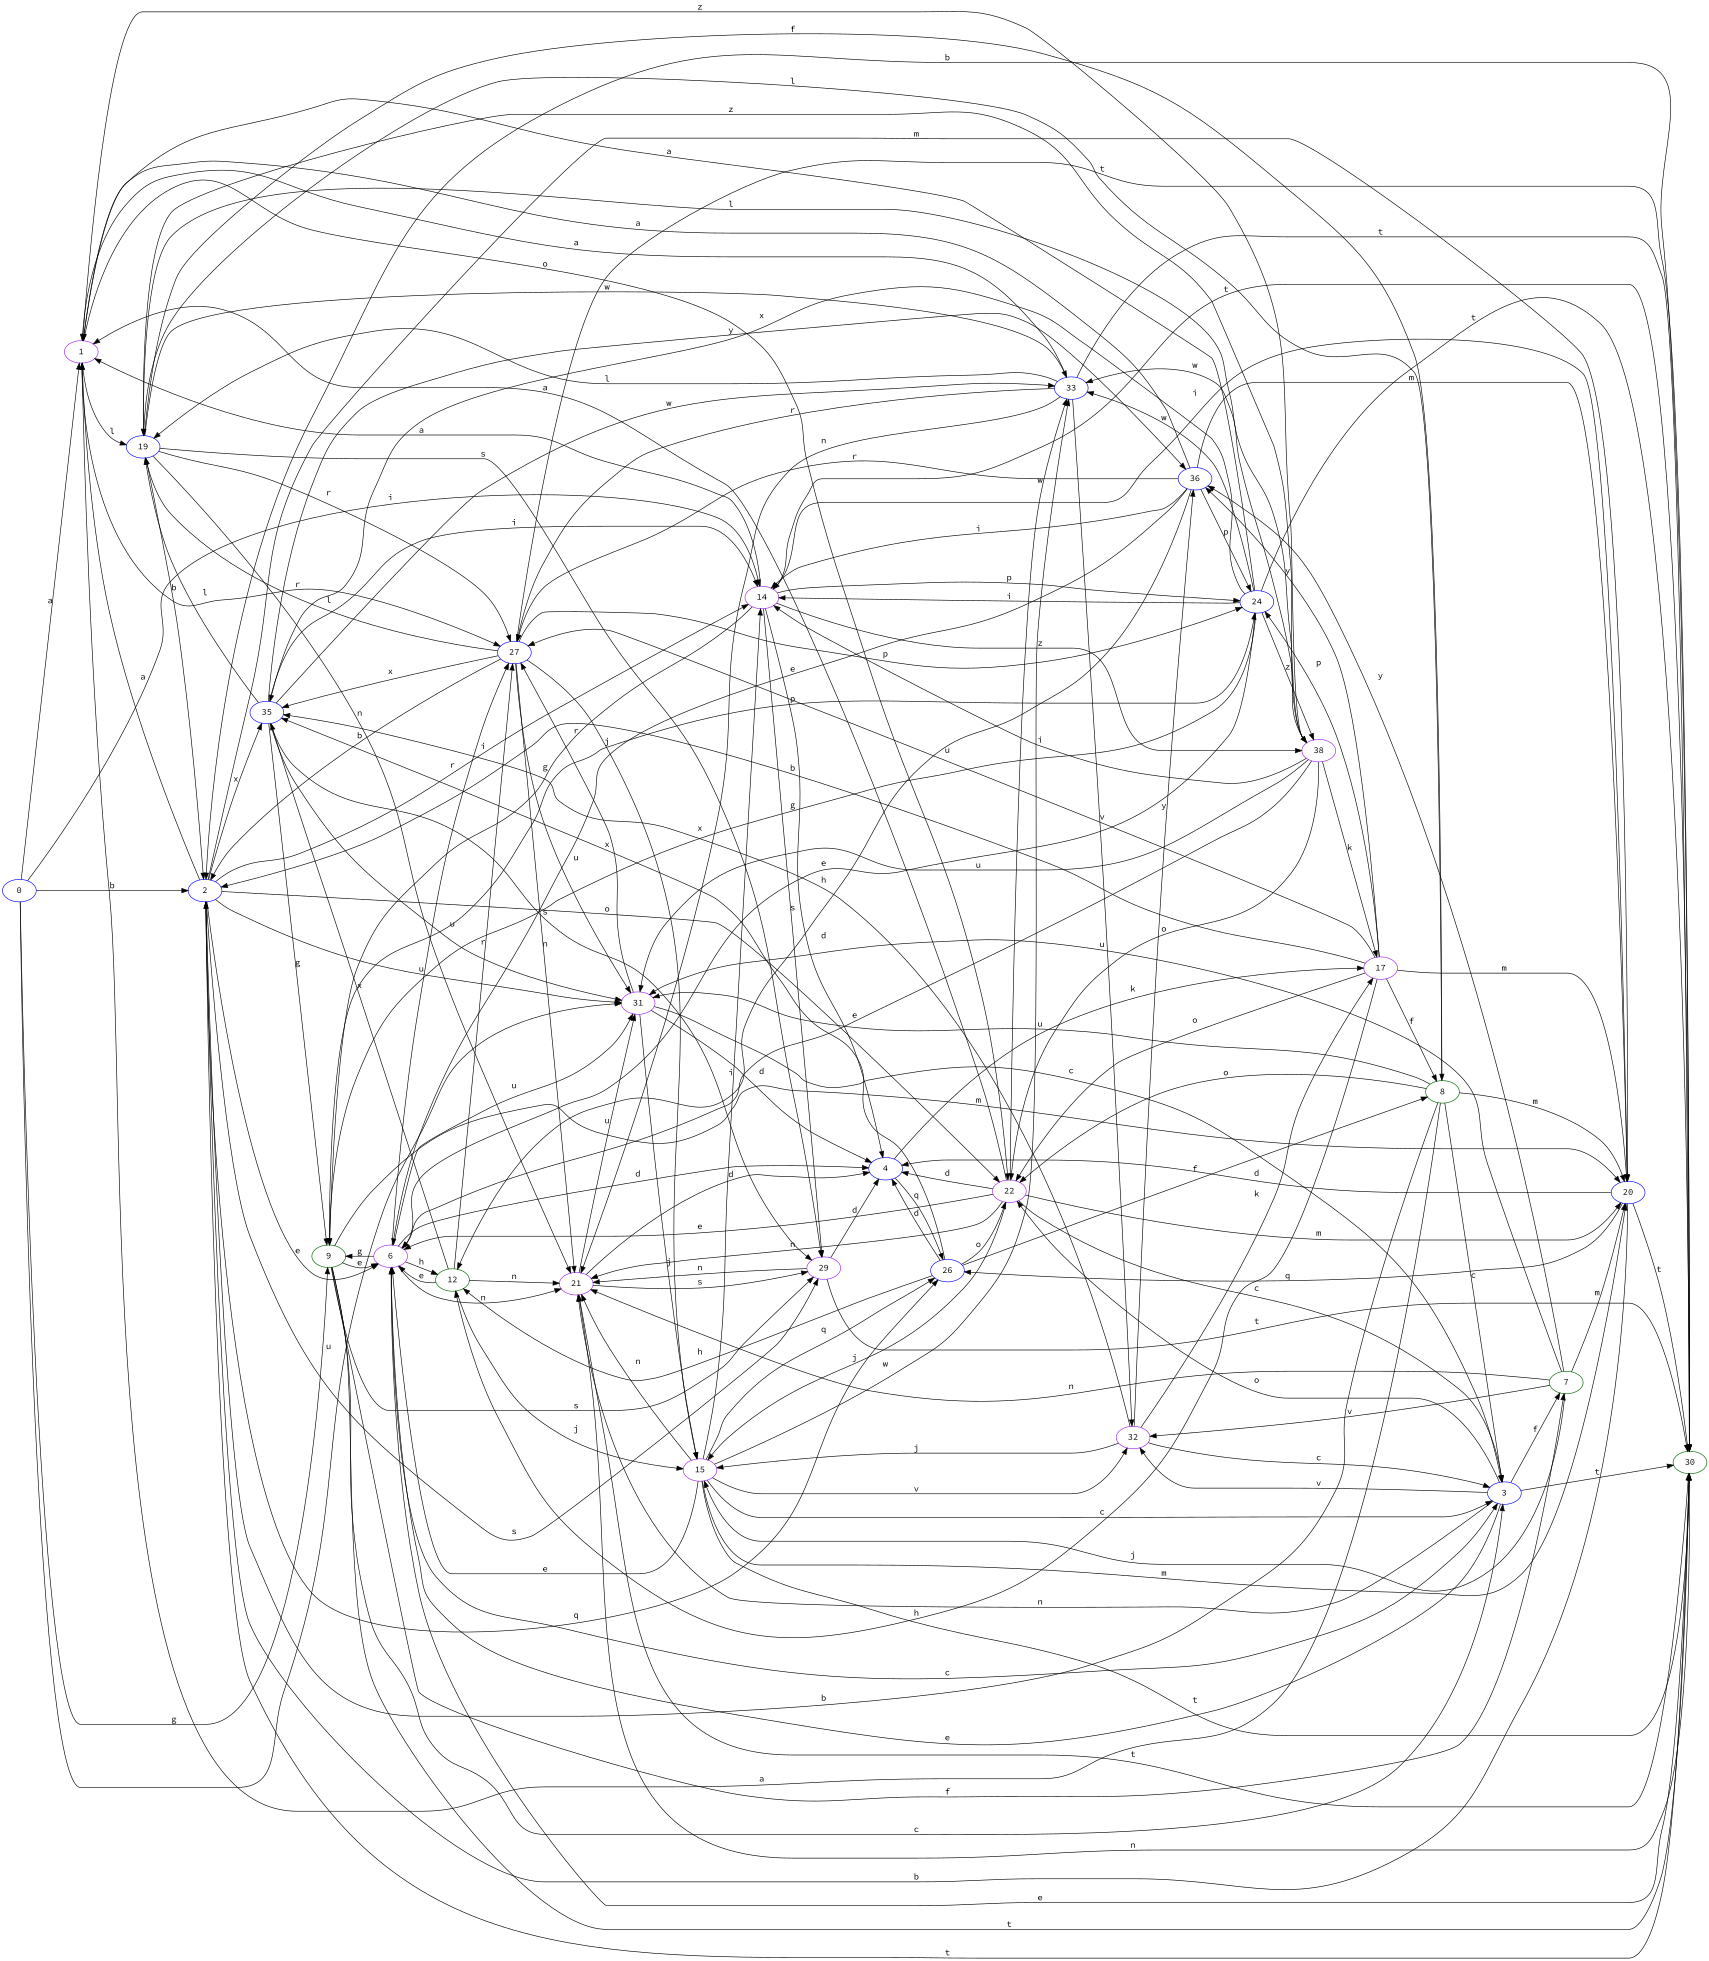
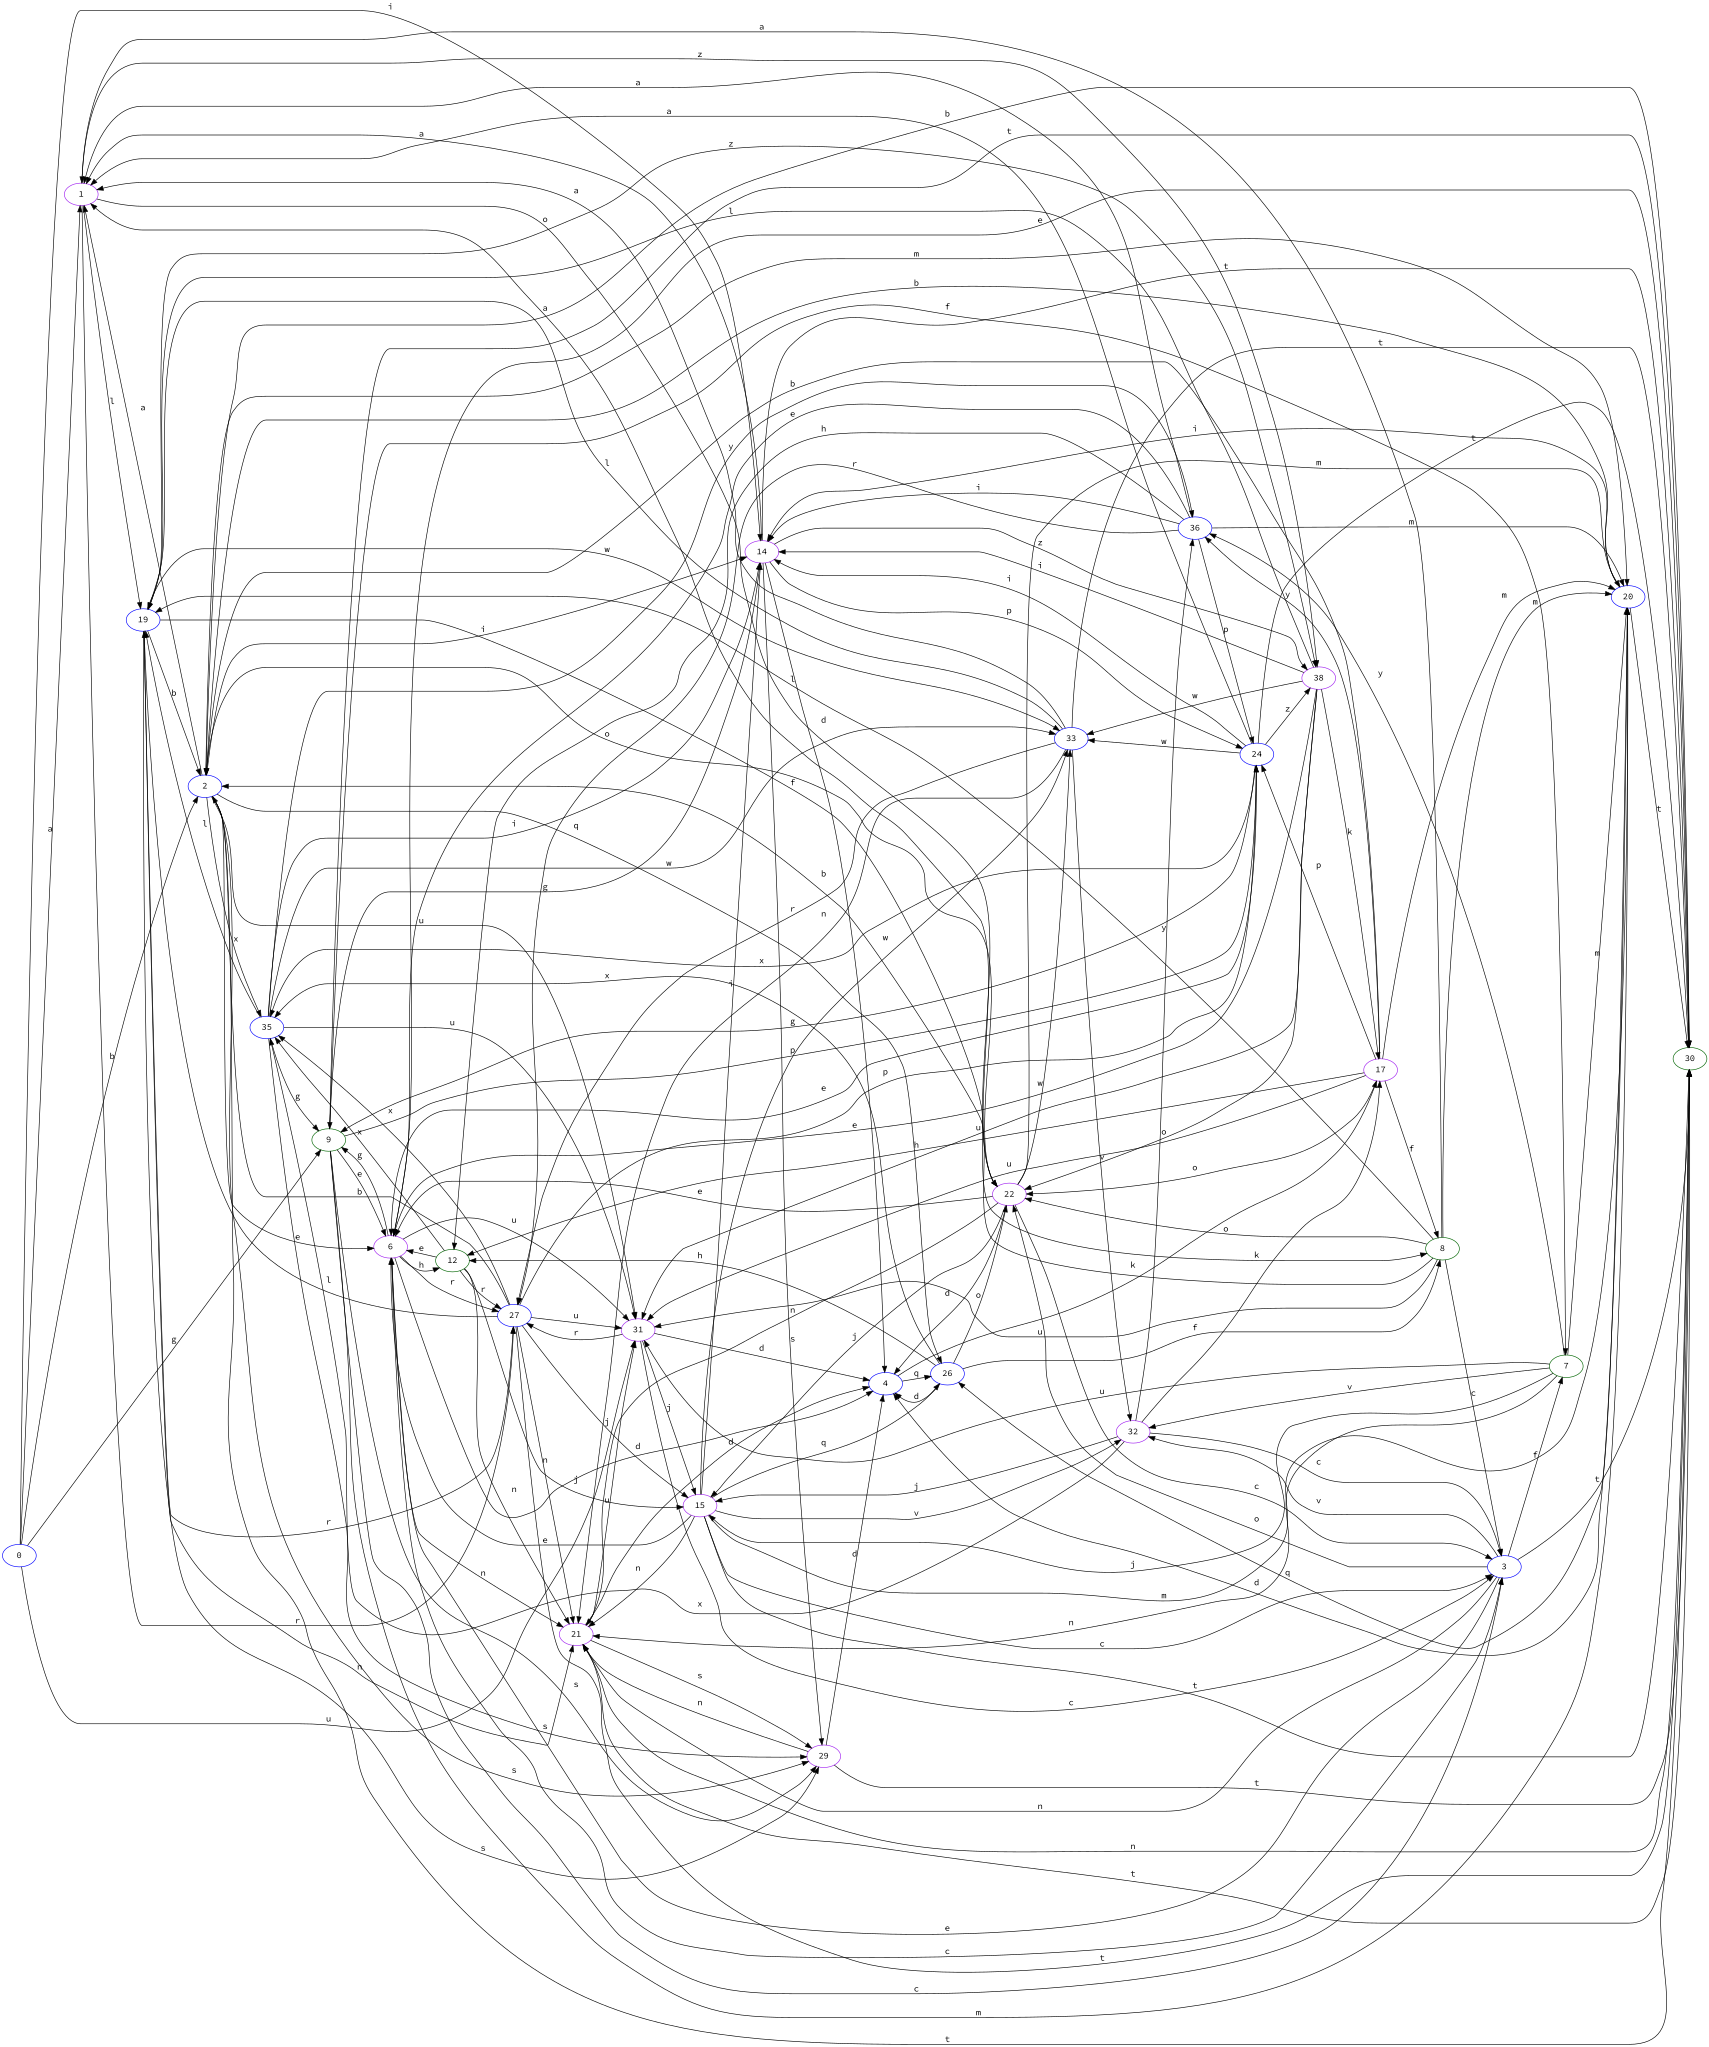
edge "17" -> "27": now "17" -> "31"
